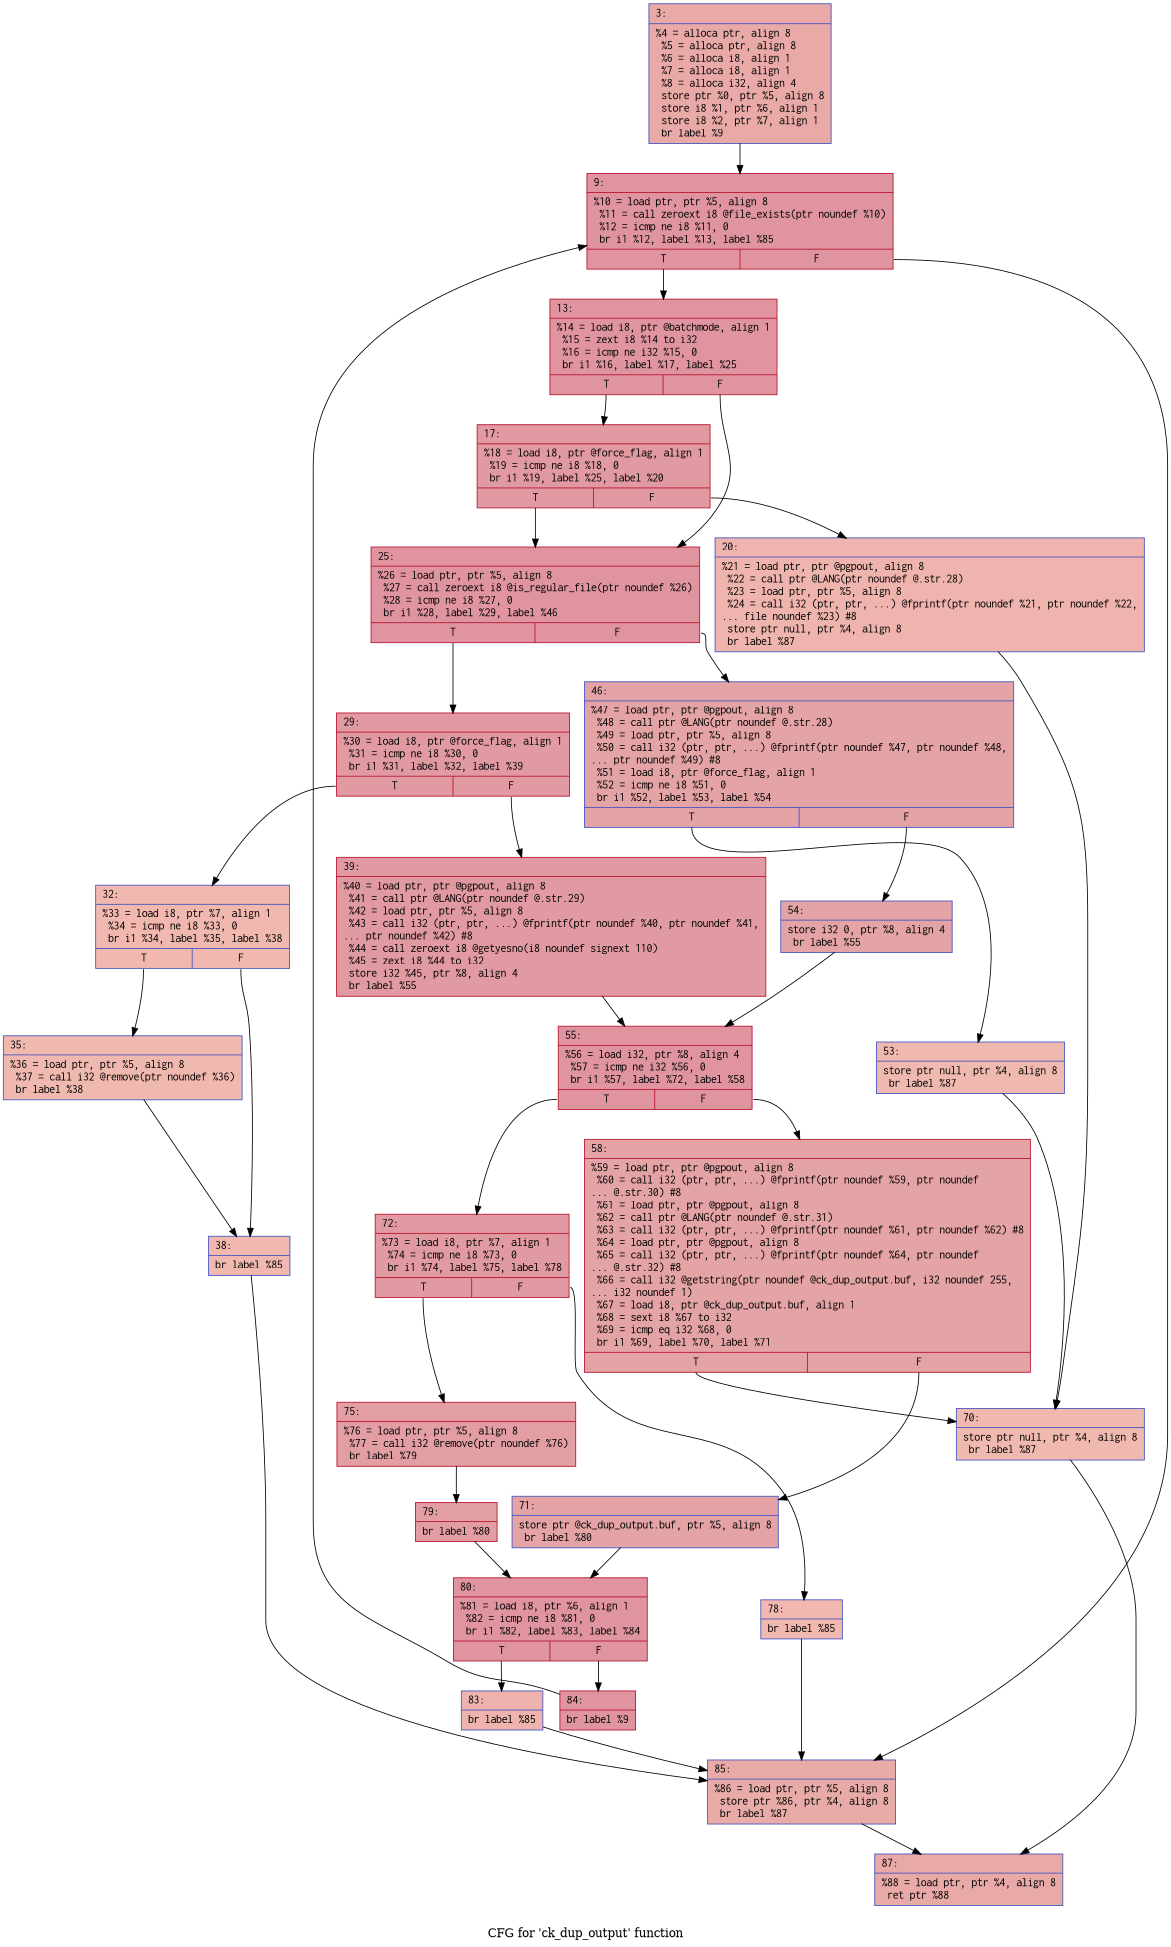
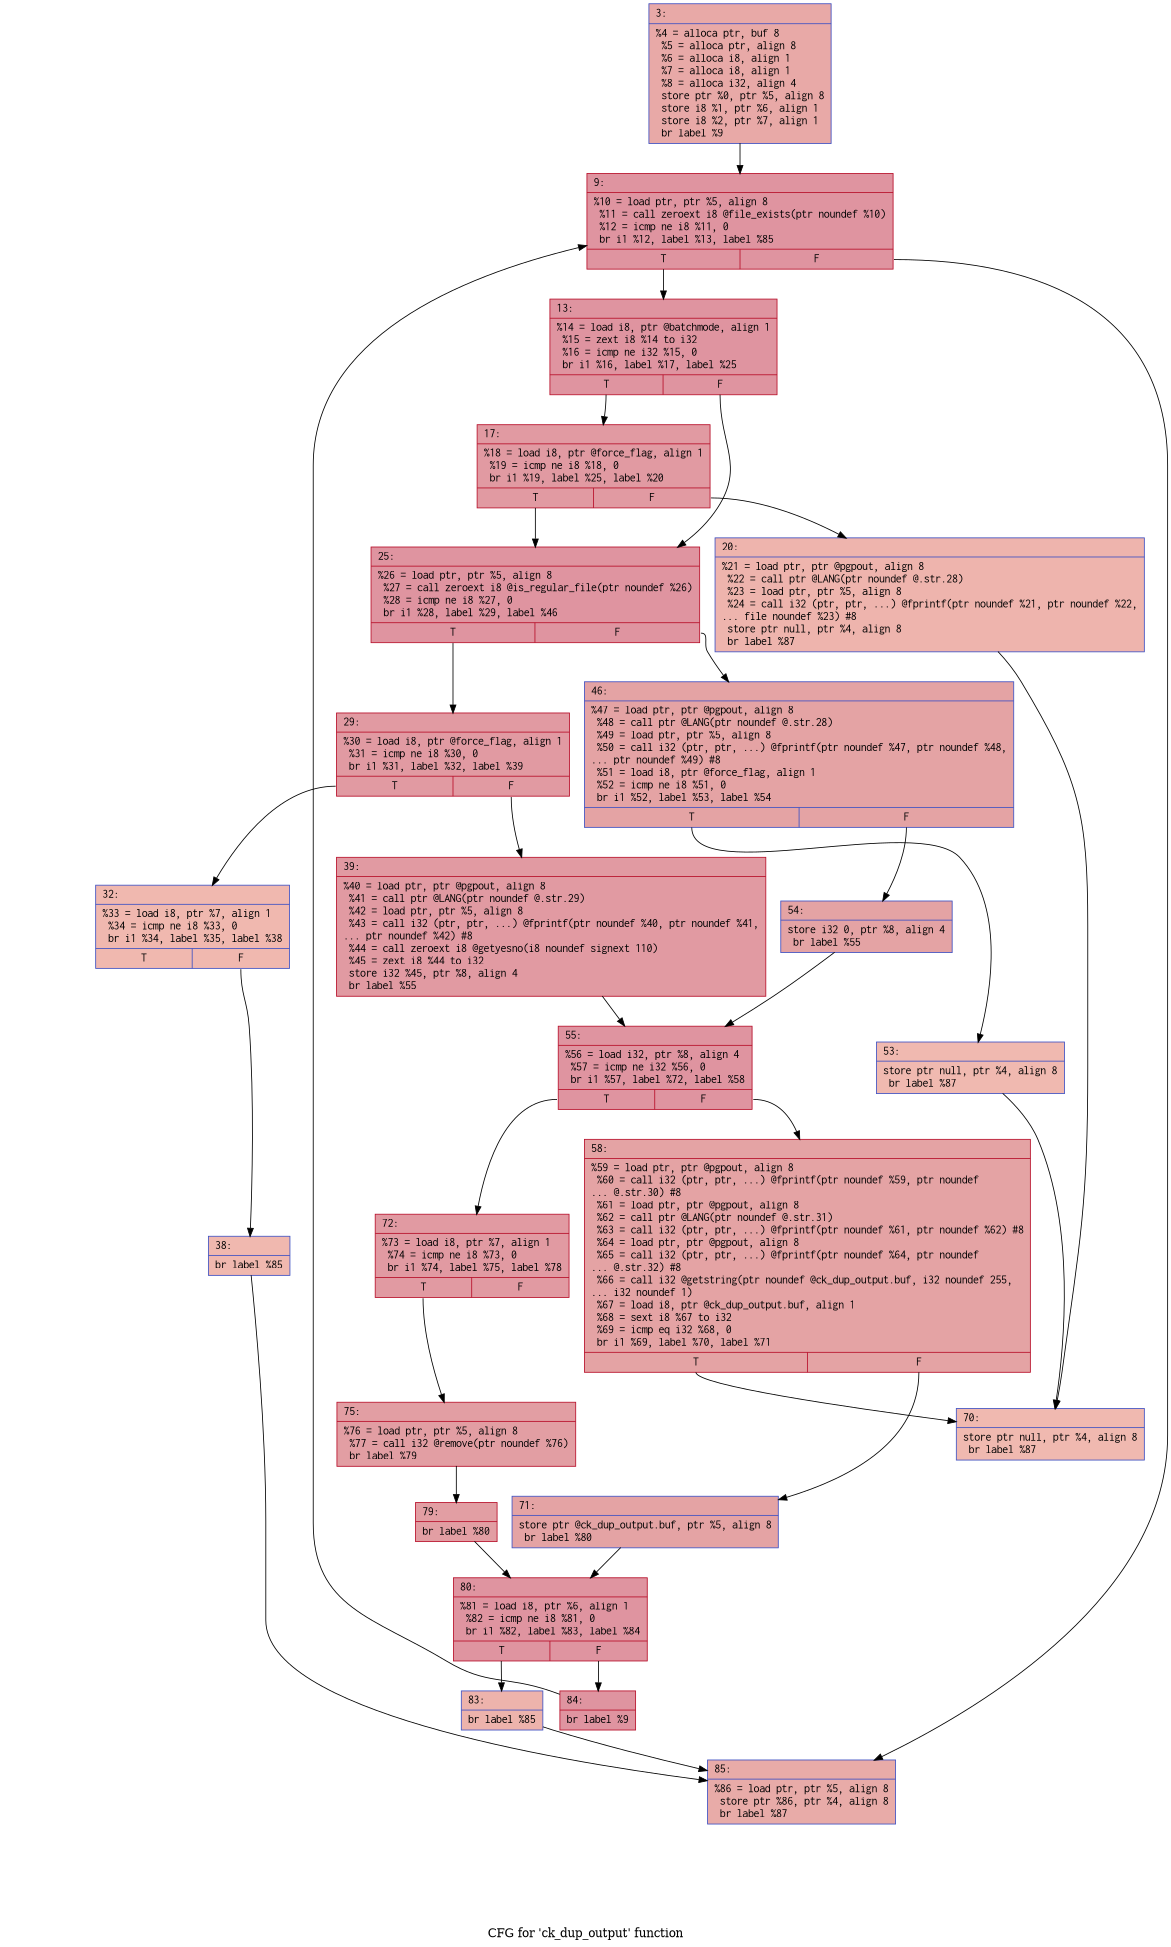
node "3:": text "%4 = alloca ptr, align 8" -> "%4 = alloca ptr, buf 8"
node "35:": removed
node "78:": removed
node "87:": removed
